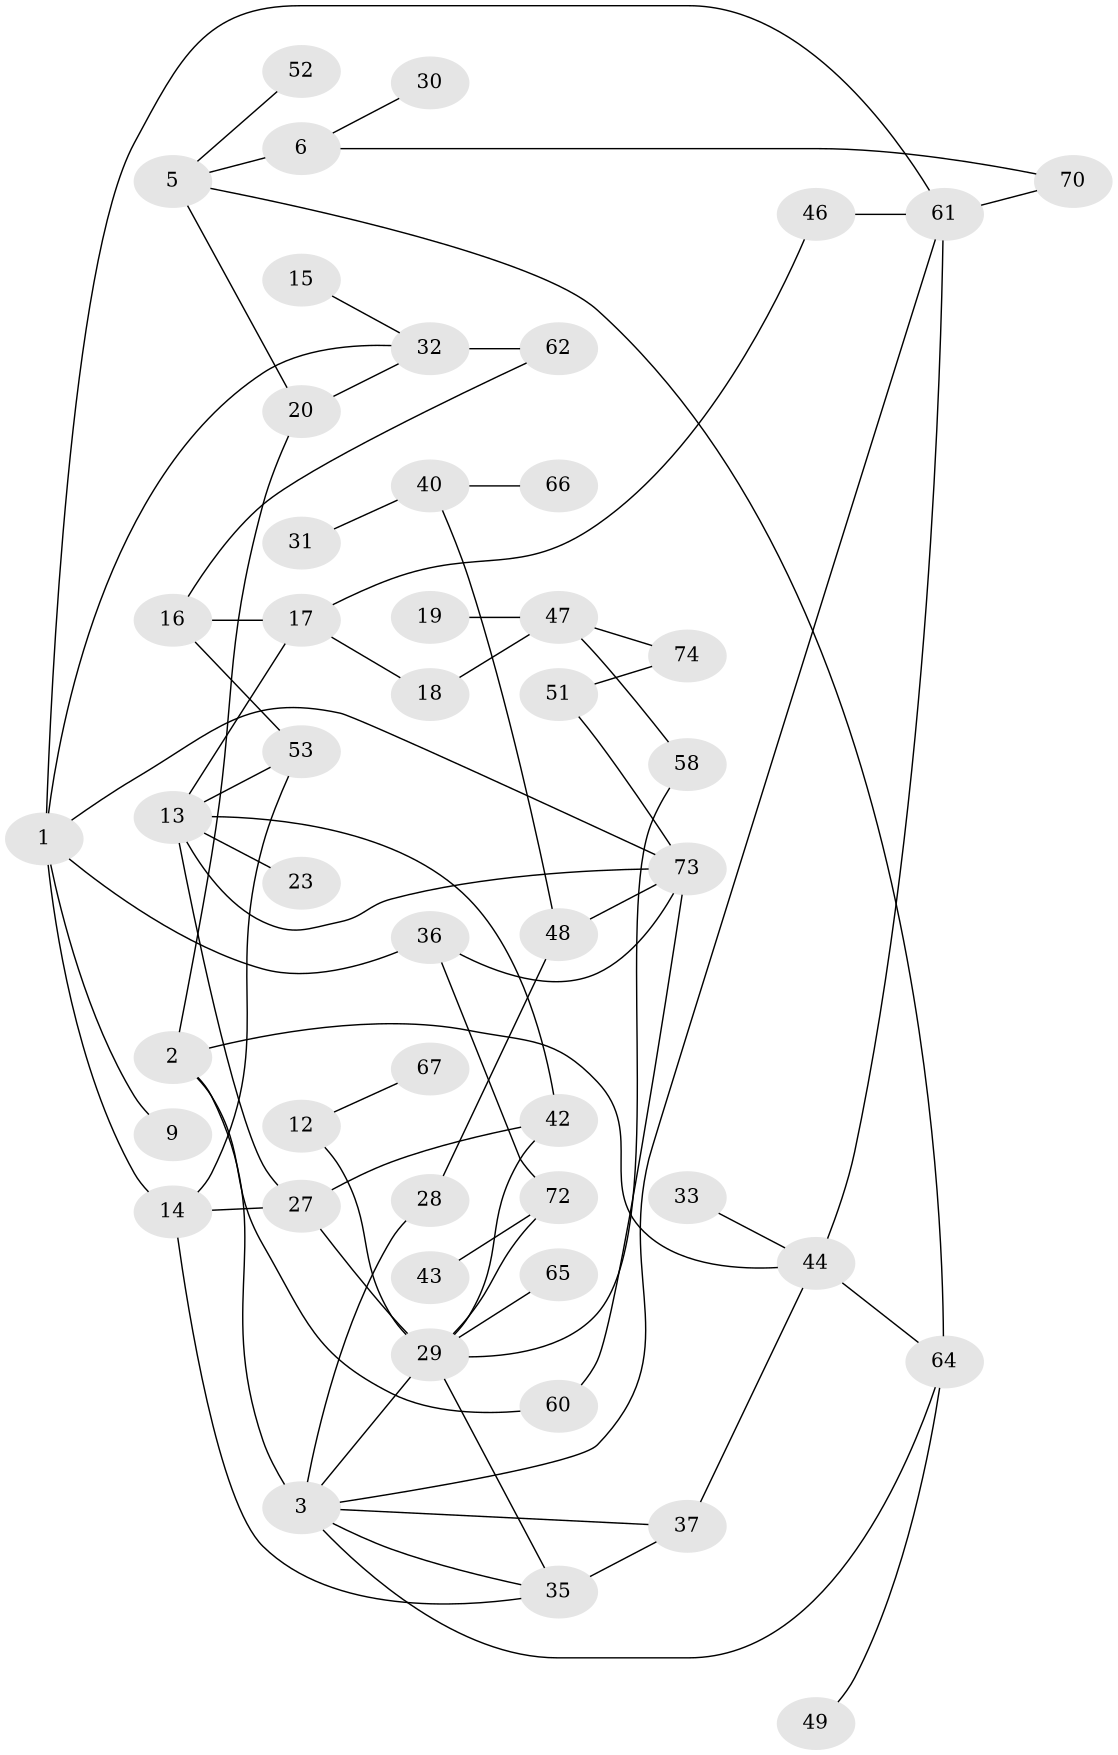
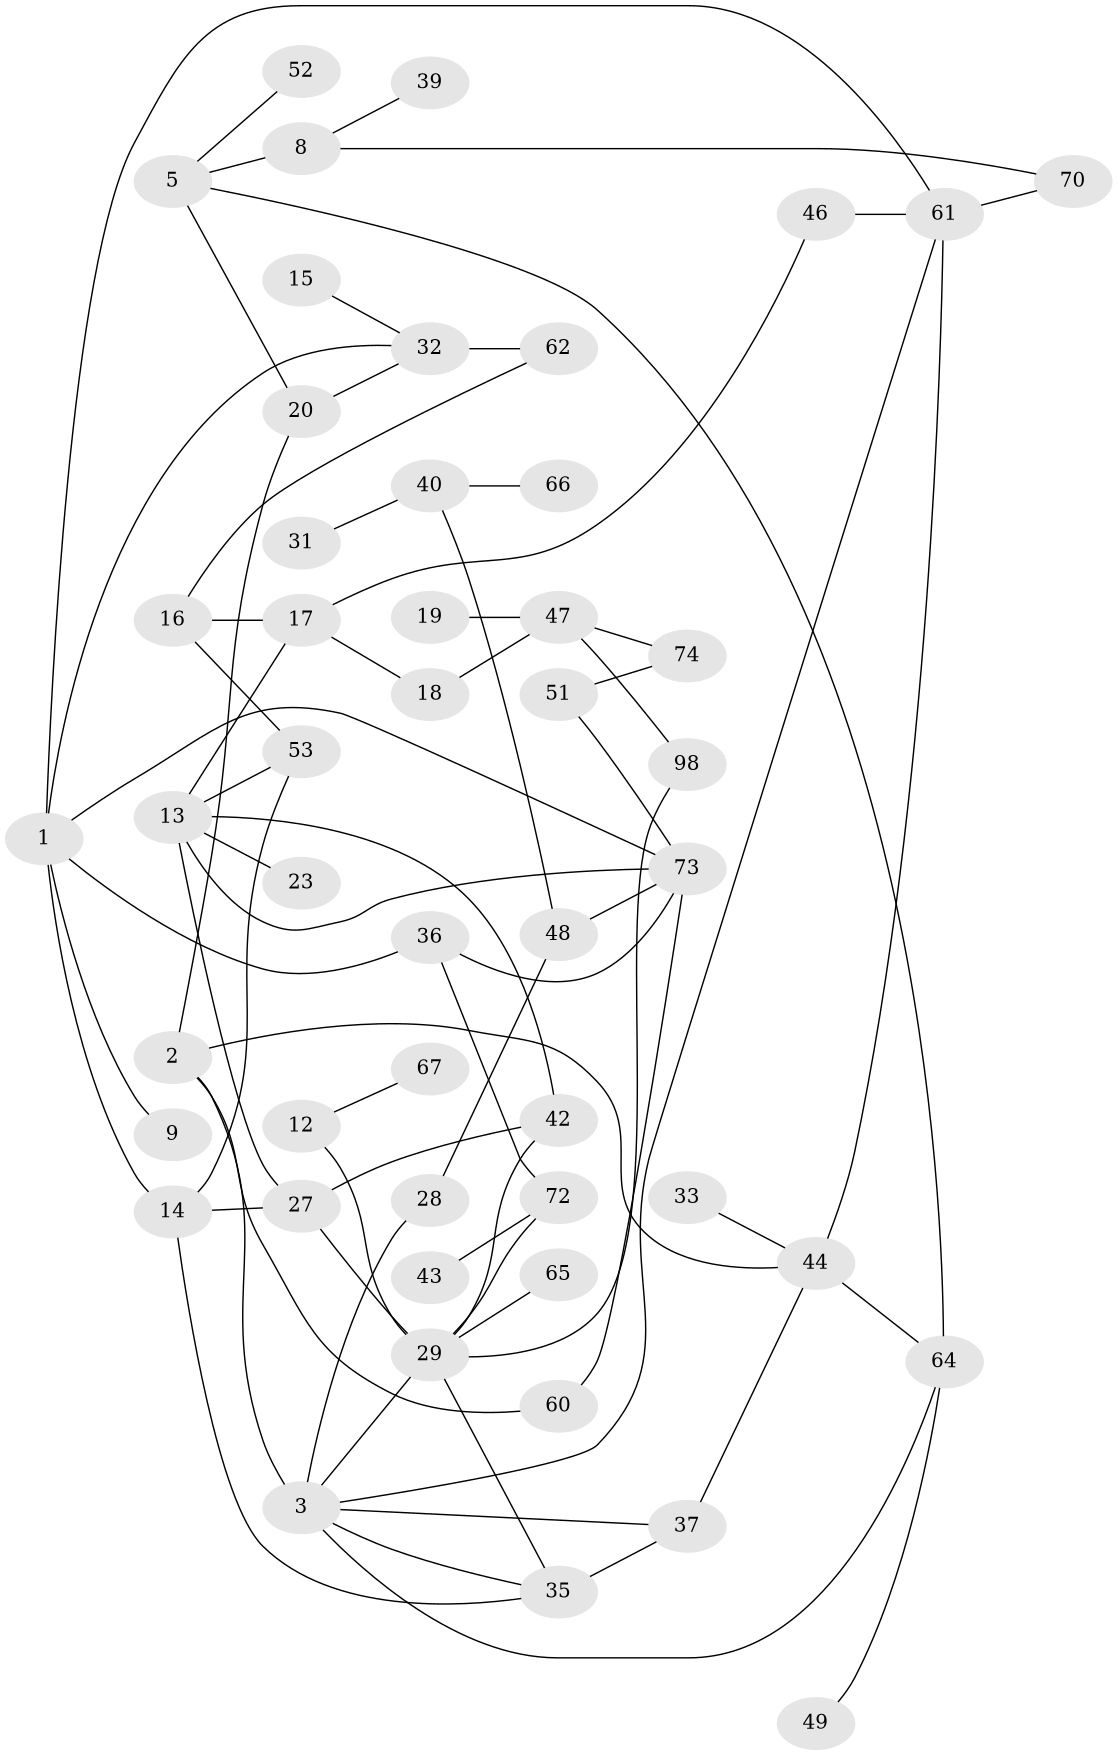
node "30": label "30" -> "39"
node "6": label "6" -> "8"
node "58": label "58" -> "98"
